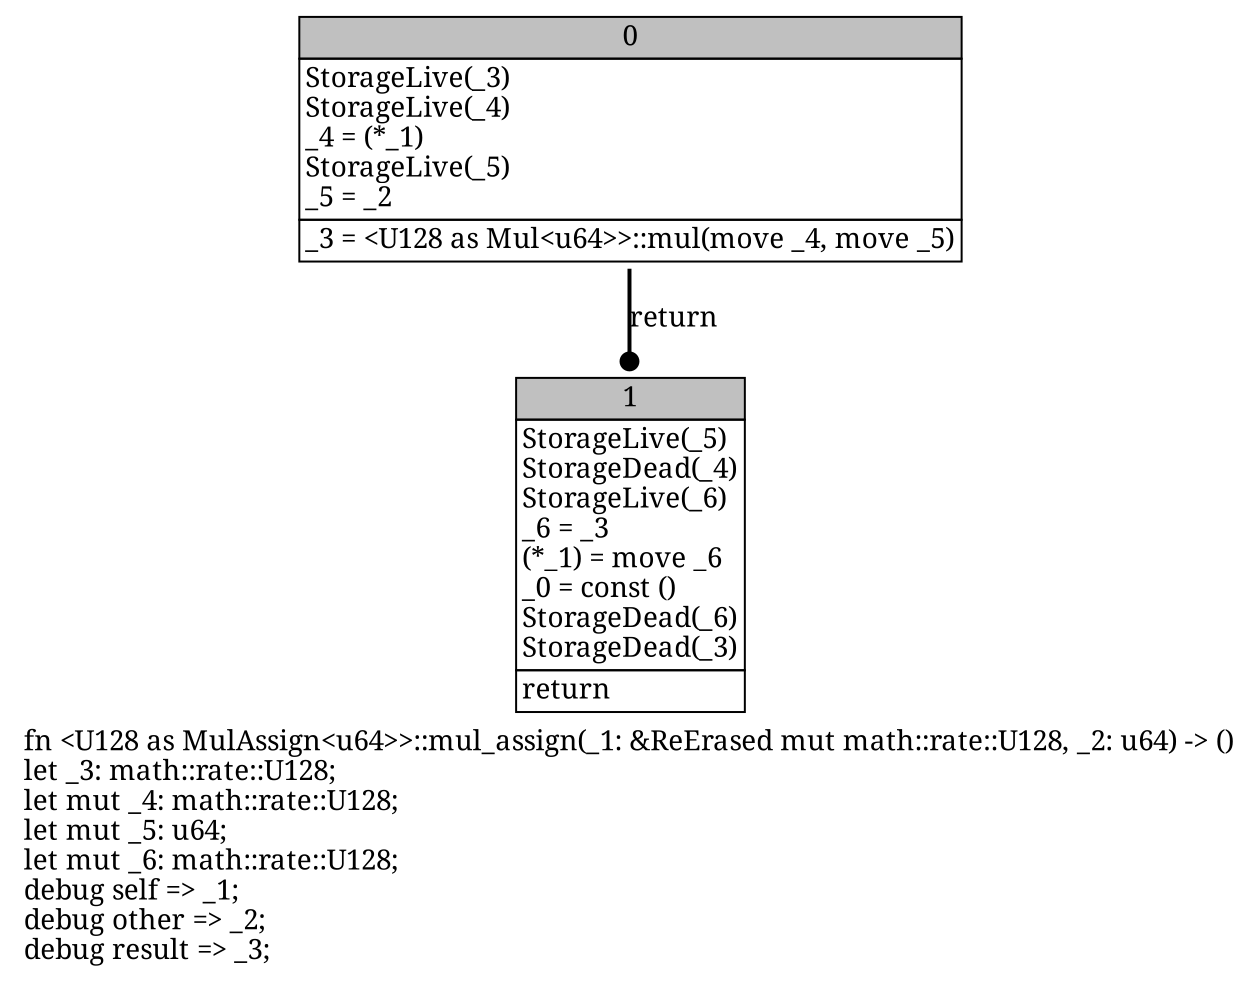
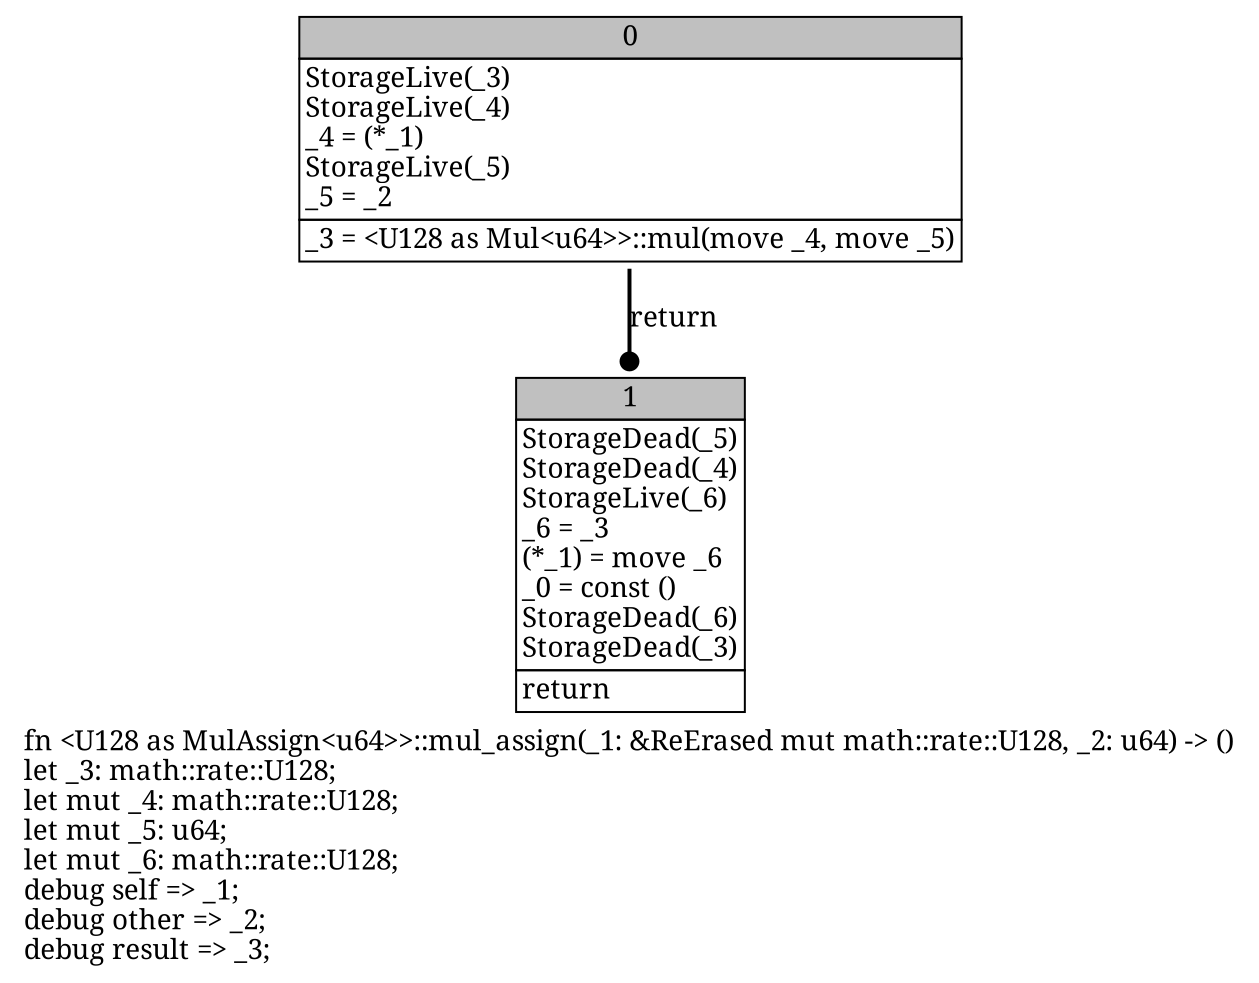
node "1": text "StorageLive(_5)" -> "StorageDead(_5)"
